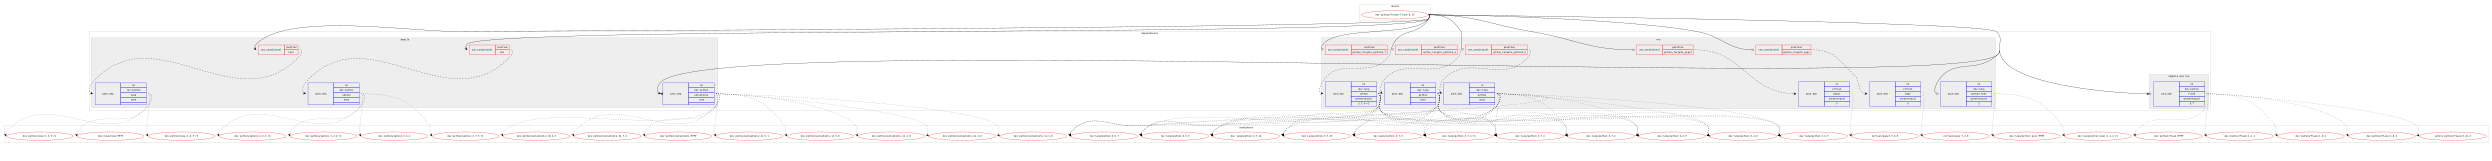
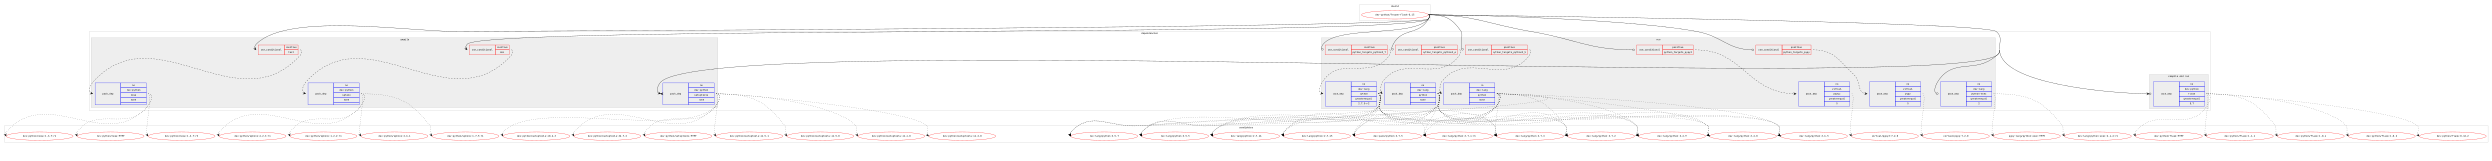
node "dev-nose/nose-9999": label "dev-nose/nose-9999" -> "dev-python/nose-9999"
node "dev-python/setuptools-41.1.0": removed
node "dev-lang/python-exec-9999": label "dev-lang/python-exec-9999" -> "pypy-lang/python-exec-9999"
node "sphinx-python/flask-0.12.2": label "sphinx-python/flask-0.12.2" -> "dev-python/flask-0.12.2"
